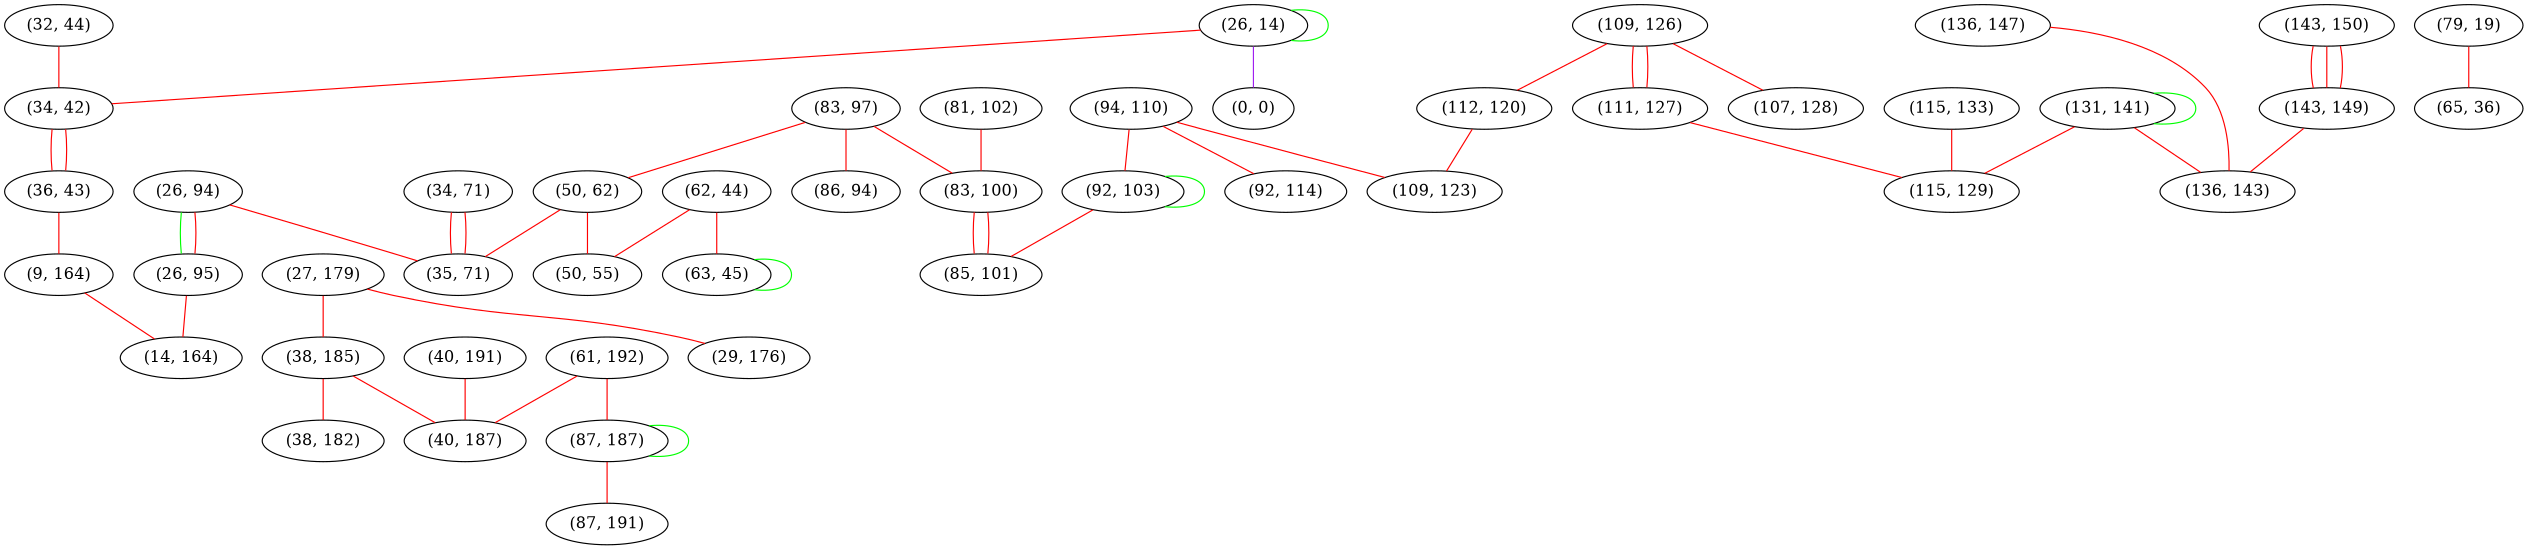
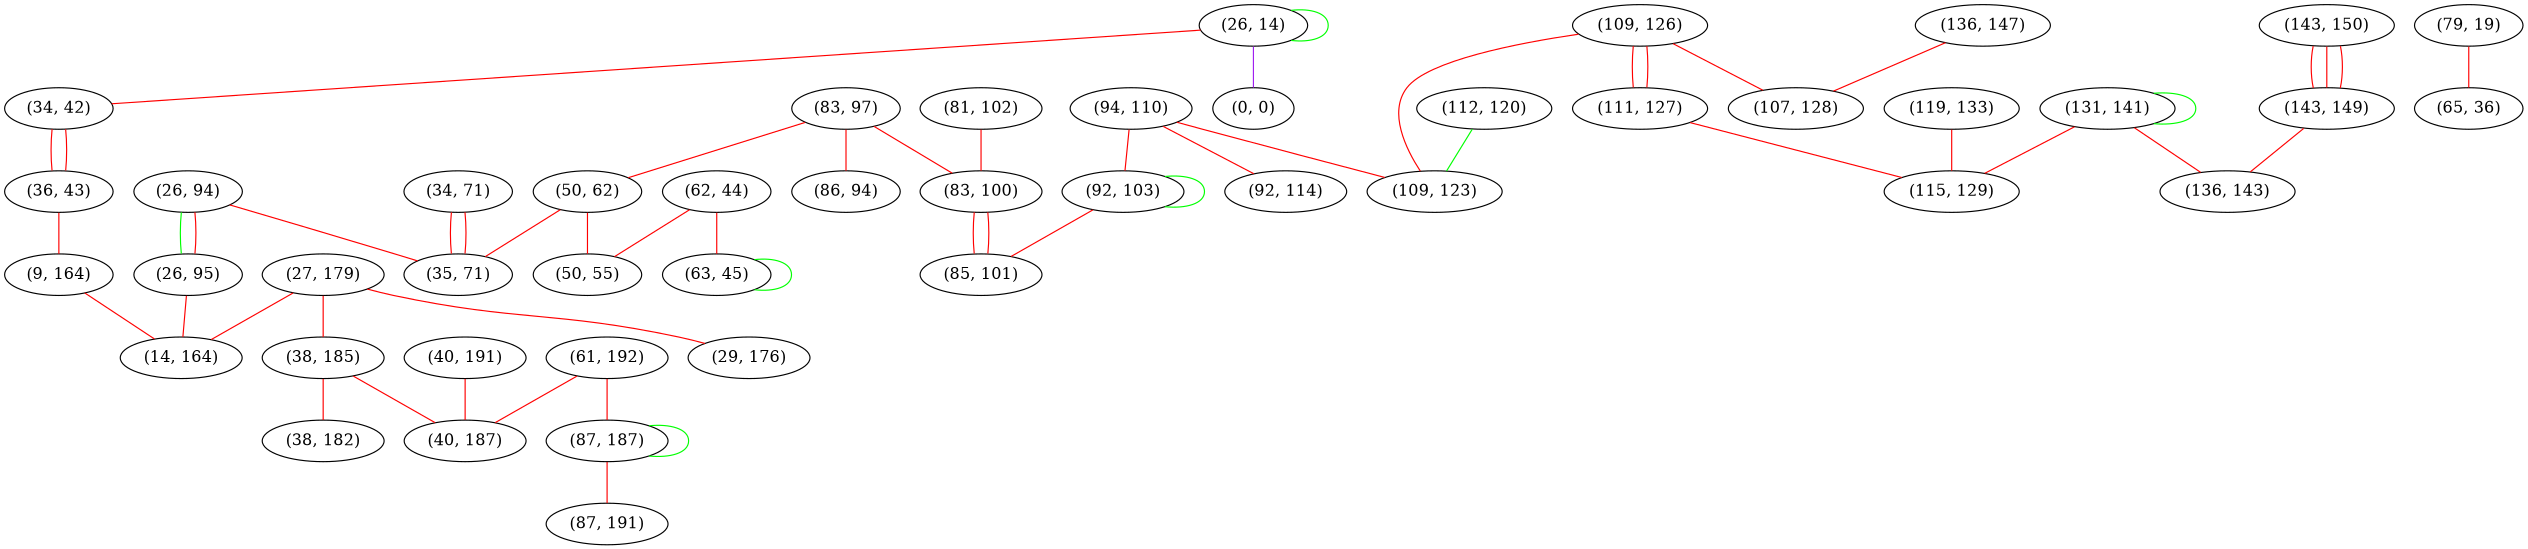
node "(32, 44)": removed
edge "(136, 147)" -- "(136, 143)": now "(136, 147)" -- "(107, 128)"
edge "(109, 126)" -- "(112, 120)": now "(109, 126)" -- "(109, 123)"
node "(115, 133)": label "(115, 133)" -> "(119, 133)"
edge "(112, 120)" -- "(109, 123)": color red -> green
edge "(27, 179)" -- "(14, 164)": added
